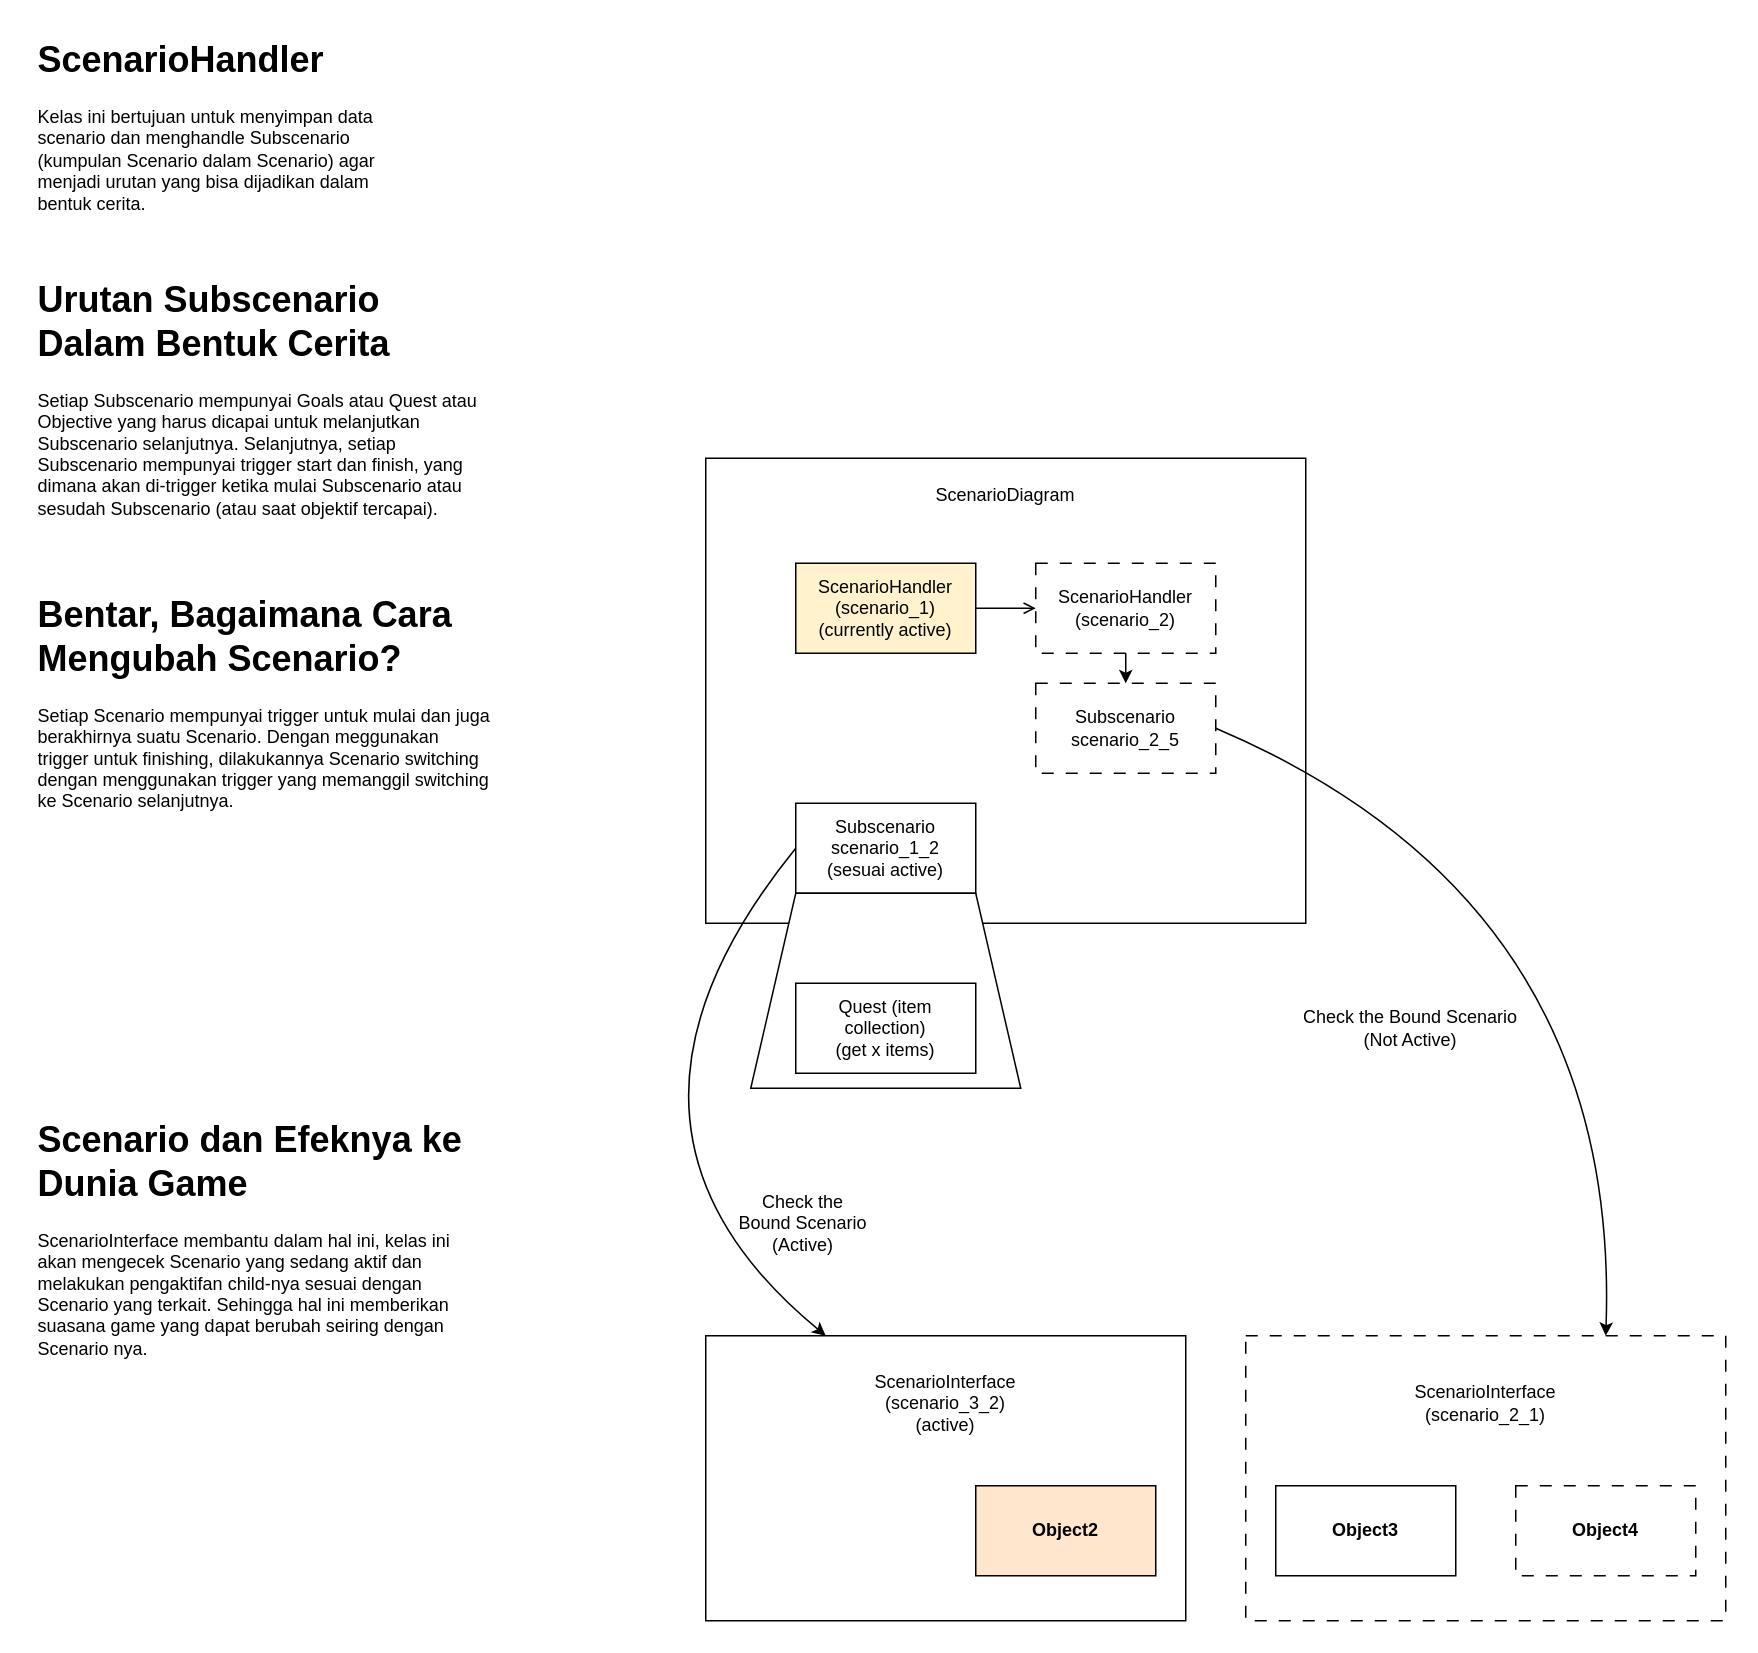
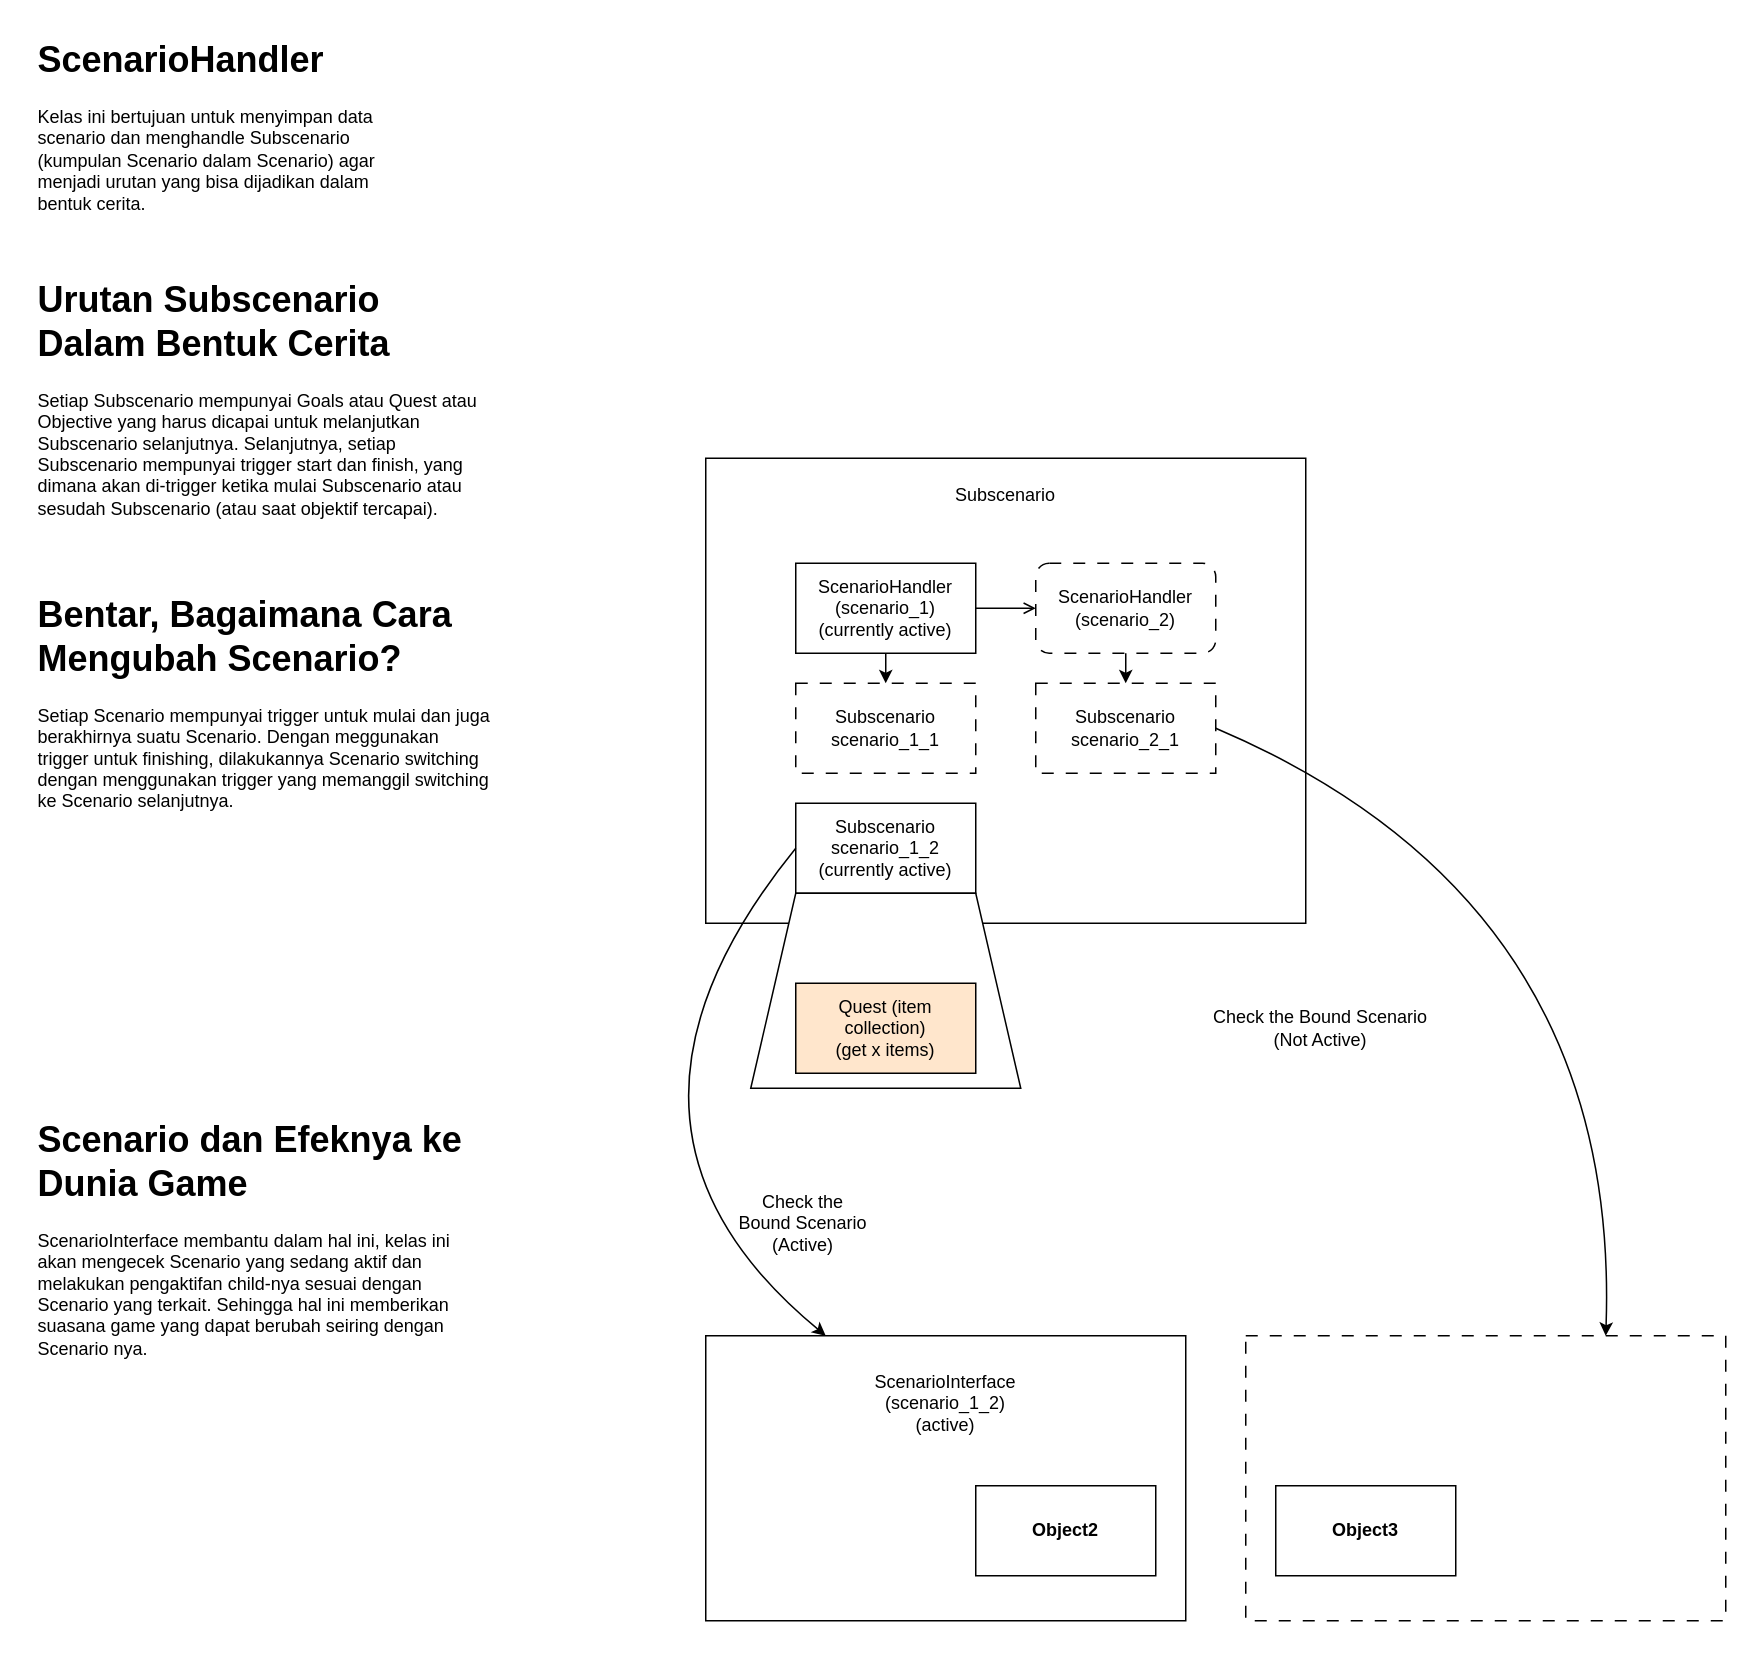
node "ScenarioDiagram": label "ScenarioDiagram" -> "Subscenario"
node "ScenarioHandler (scenario_1) (currently active)": fillcolor #fff2cc -> #ffffff
node "ScenarioHandler (scenario_2)": shape rectangle -> rounded rectangle
edge "ScenarioHandler (scenario_1) (currently active)" -> "Subscenario scenario_1_1": added
node "Subscenario scenario_1_1": added
node "Subscenario scenario_2_5": label "Subscenario scenario_2_5" -> "Subscenario scenario_2_1"
node "Subscenario scenario_1_2 (sesuai active)": label "Subscenario scenario_1_2 (sesuai active)" -> "Subscenario scenario_1_2 (currently active)"
node "Quest (item collection) (get x items)": fillcolor #ffffff -> #ffe6cc
node "Check the Bound Scenario (Not Active)": moved (1411, 1028) -> (1321, 1028)
node "ScenarioInterface (scenario_3_2) (active)": label "ScenarioInterface (scenario_3_2) (active)" -> "ScenarioInterface (scenario_1_2) (active)"
node "ScenarioInterface (scenario_2_1)": removed
node "Object2": fillcolor #ffe6cc -> #ffffff
node "Object4": removed
